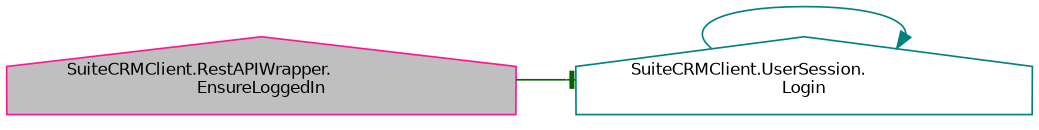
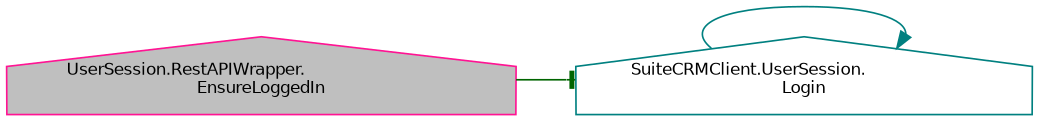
node "SuiteCRMClient.RestAPIWrapper. EnsureLoggedIn": label "SuiteCRMClient.RestAPIWrapper. EnsureLoggedIn" -> "UserSession.RestAPIWrapper. EnsureLoggedIn"
